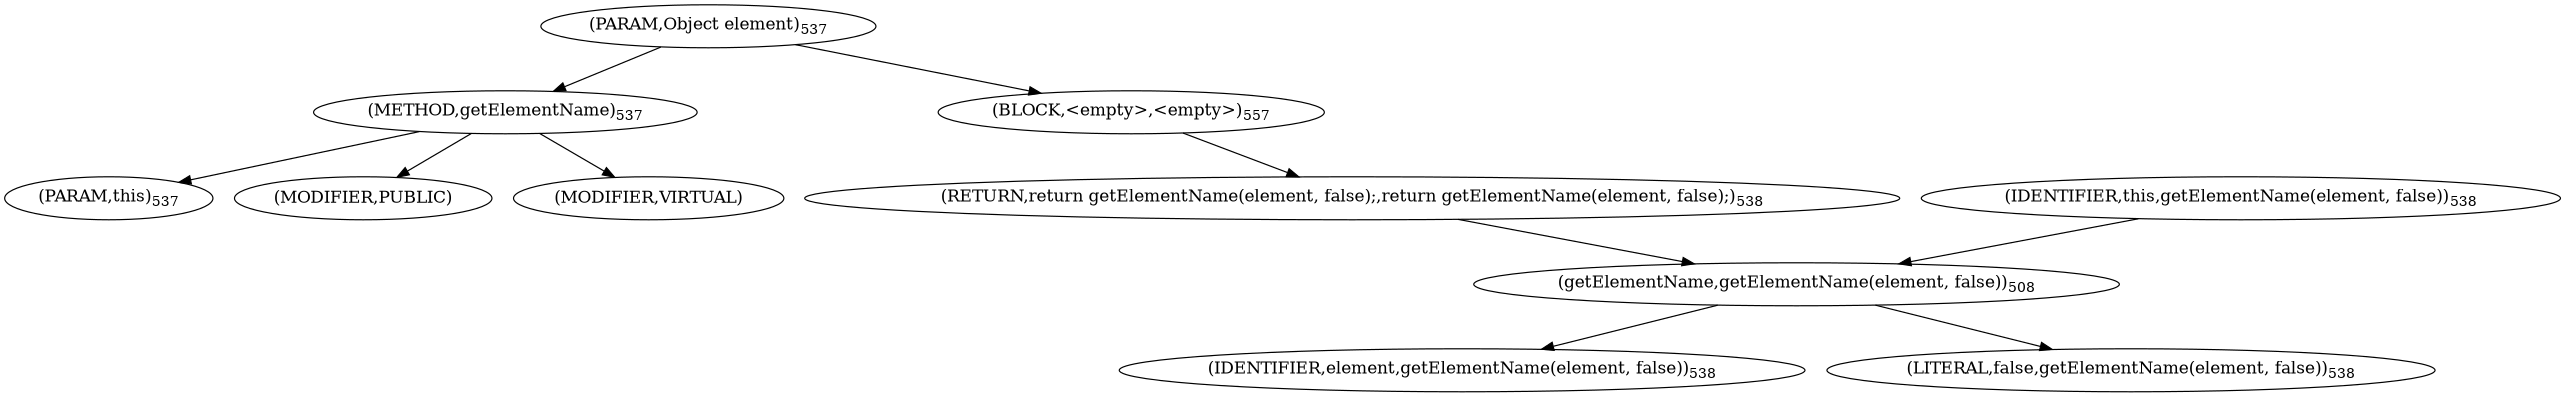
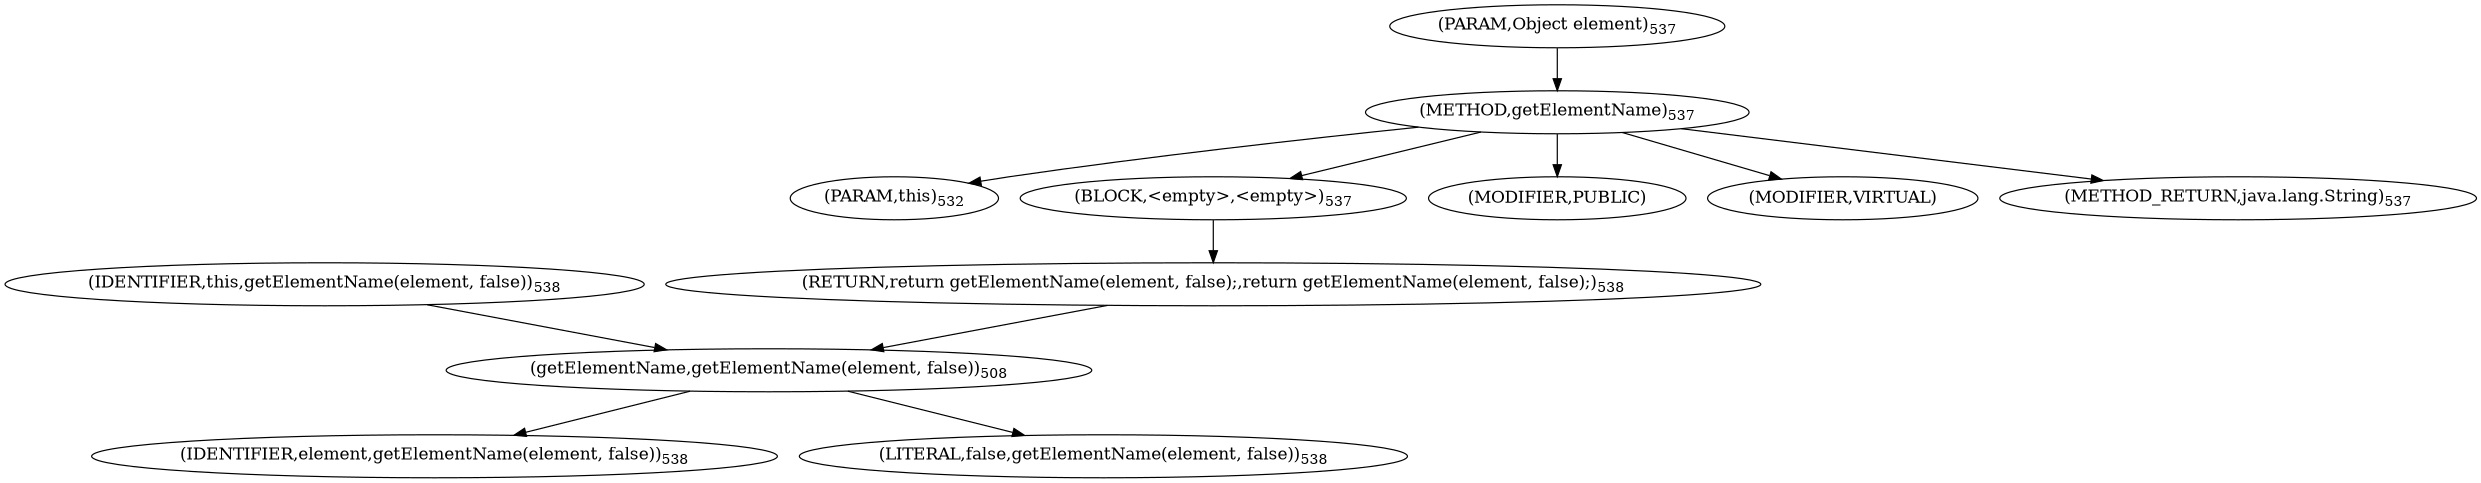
edge "(PARAM,Object element)" -> "(BLOCK,<empty>,<empty>)": now "(METHOD,getElementName)" -> "(BLOCK,<empty>,<empty>)"
node "(BLOCK,<empty>,<empty>)": text "557" -> "537"
node "(PARAM,this)": text "537" -> "532"
node "(METHOD_RETURN,java.lang.String)": added
